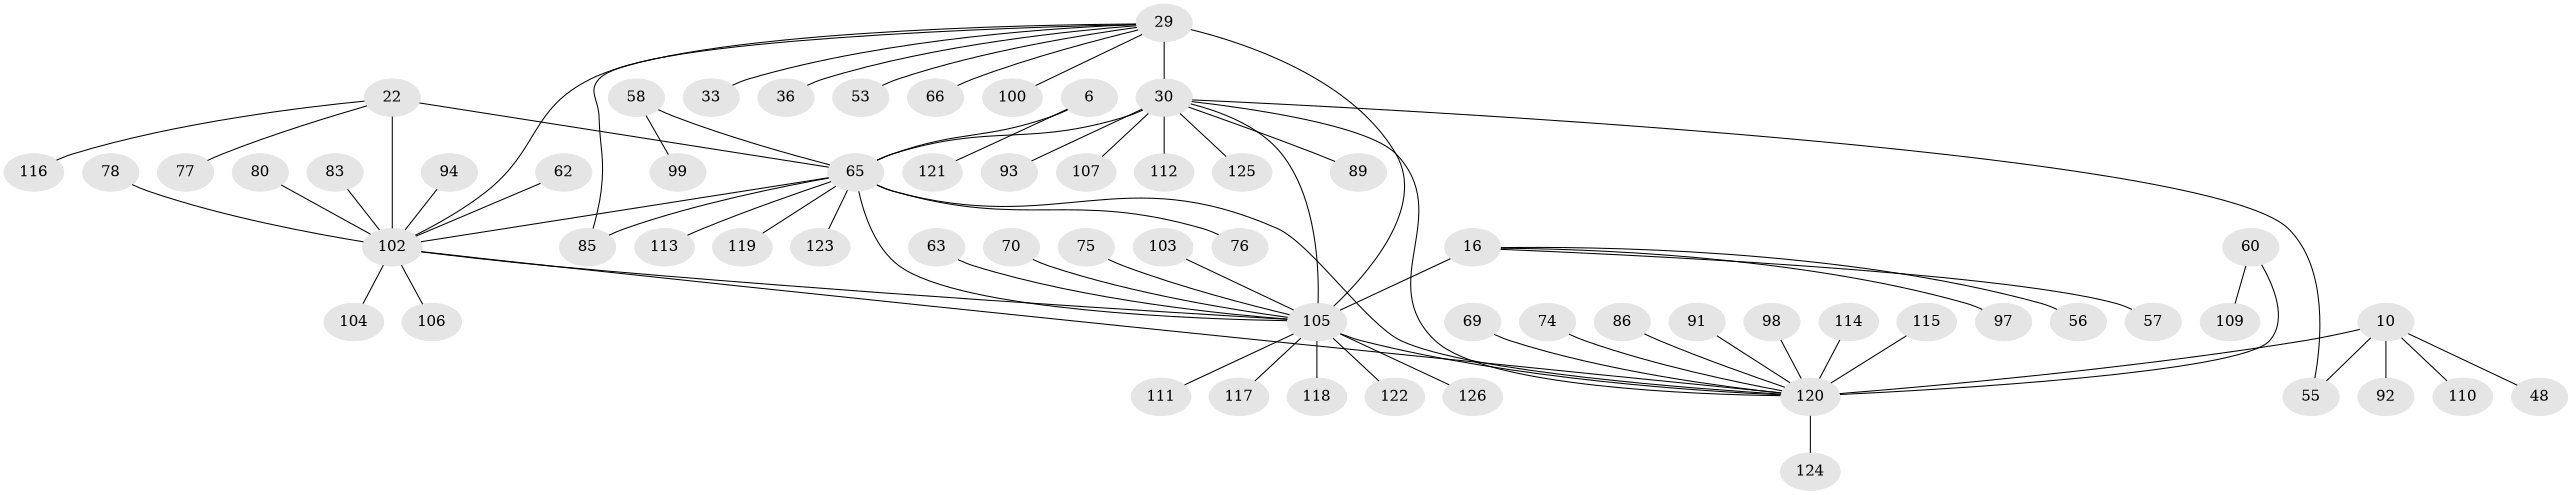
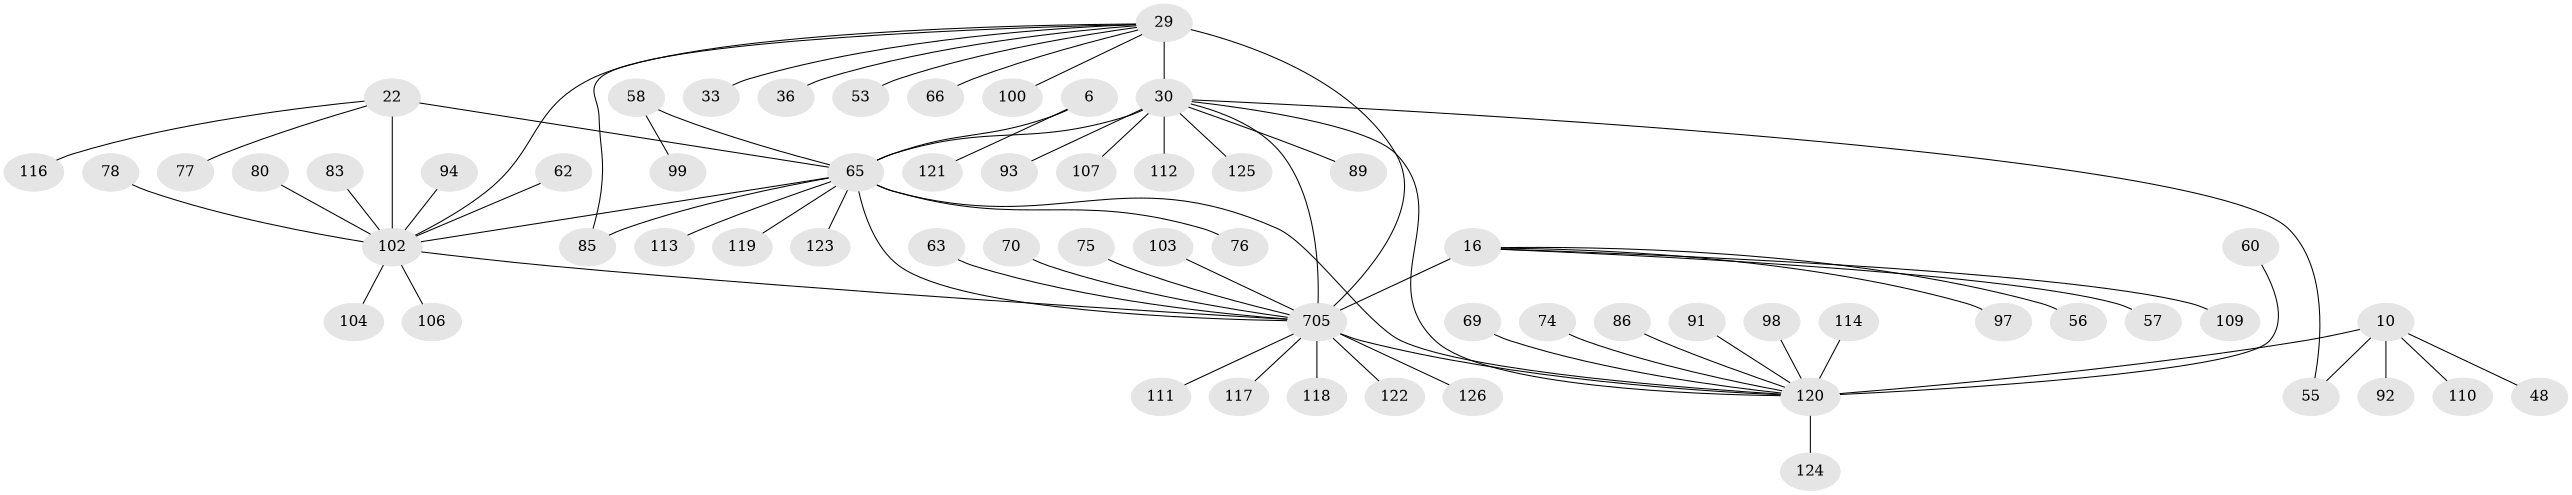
edge "60" -- "109": now "16" -- "109"
node "105": label "105" -> "705"
node "115": removed
edge "102" -- "120": removed
